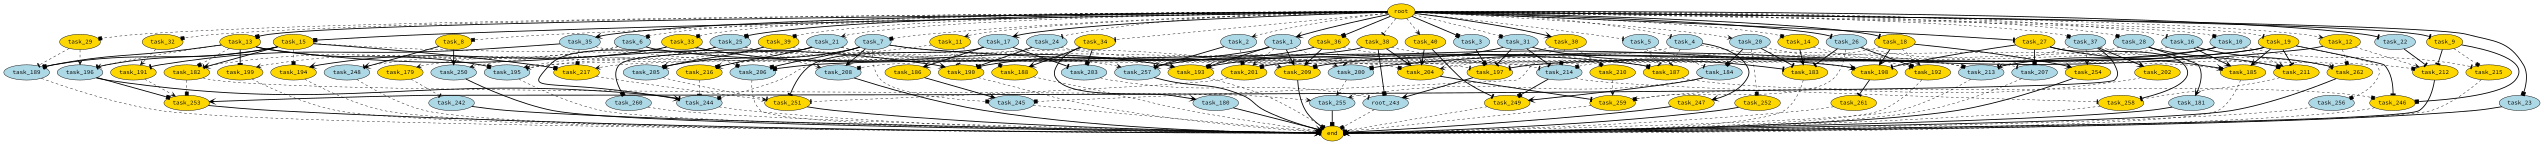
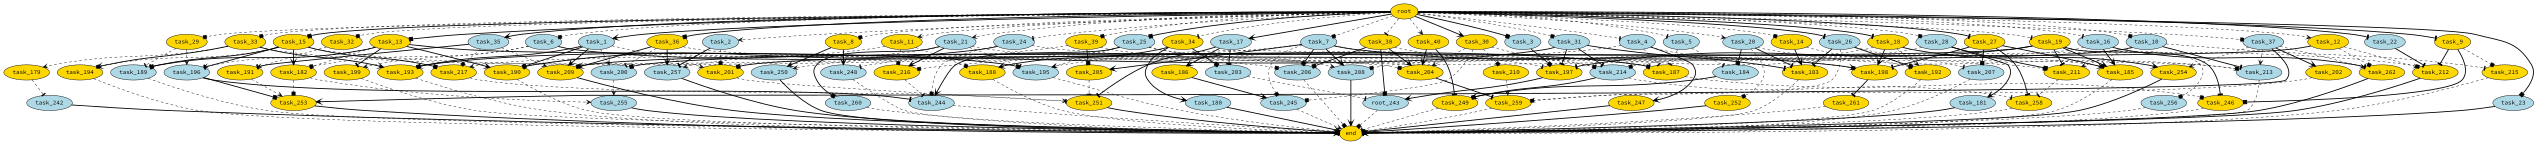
node "task_205": fillcolor lightblue -> gold
edge "task_184" -> "task_255": removed
